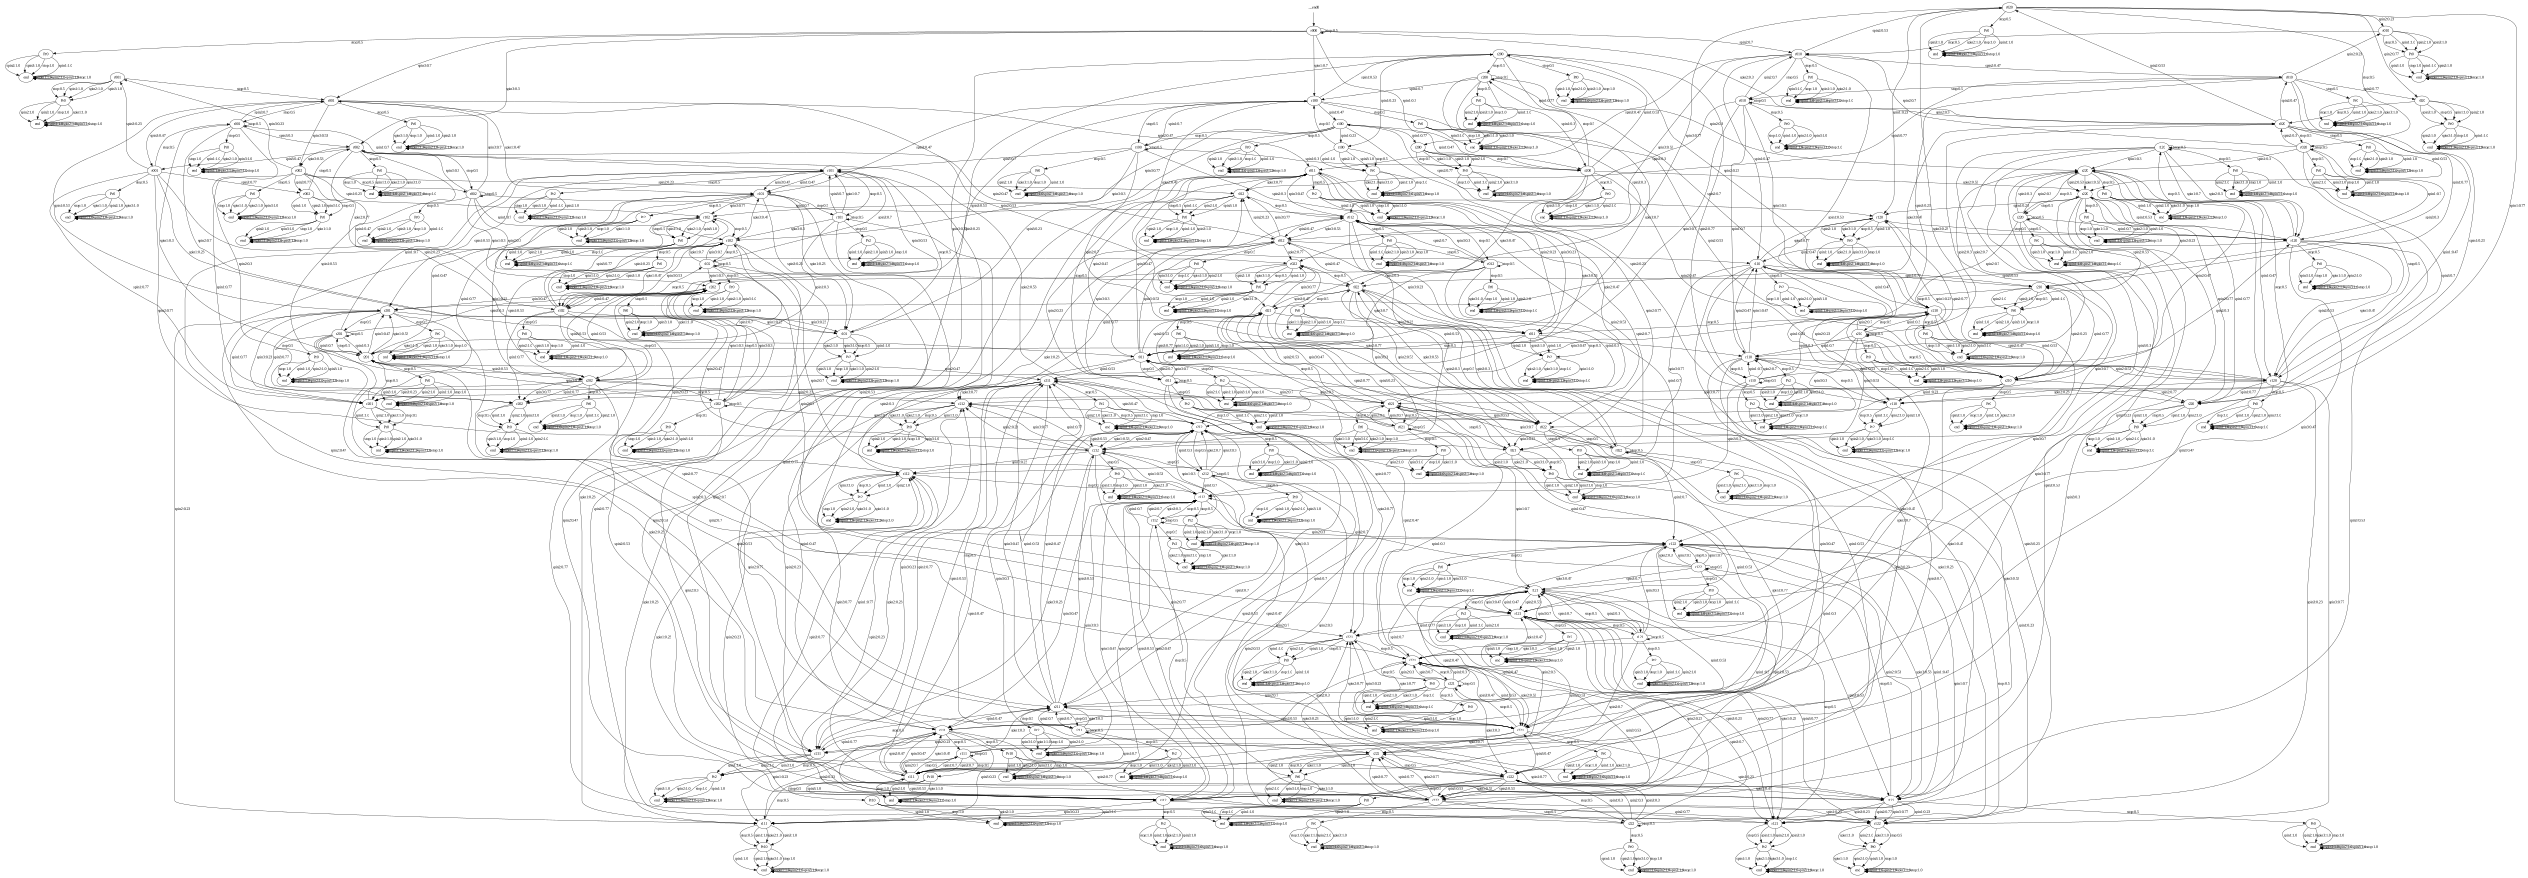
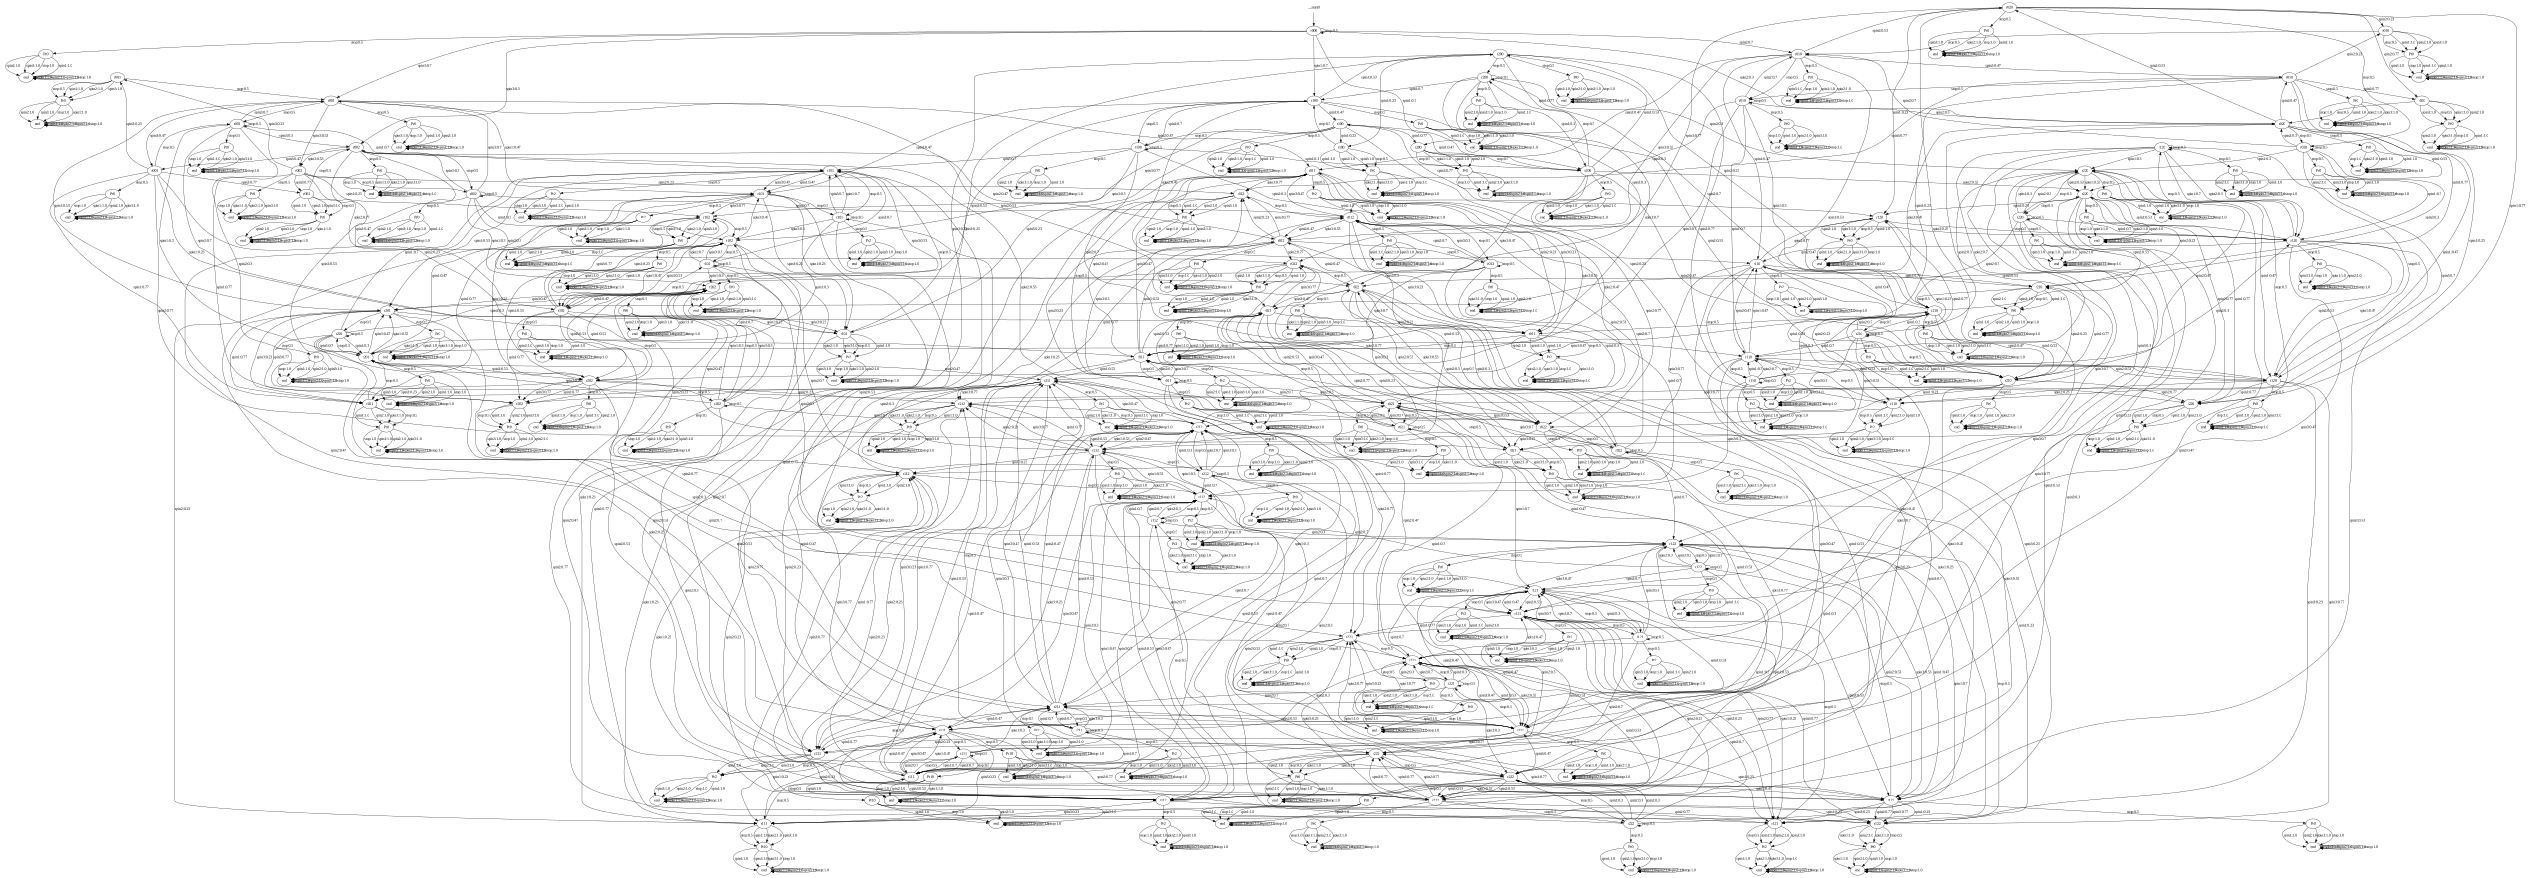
node "__end0": label "__end0" -> "__start0"
